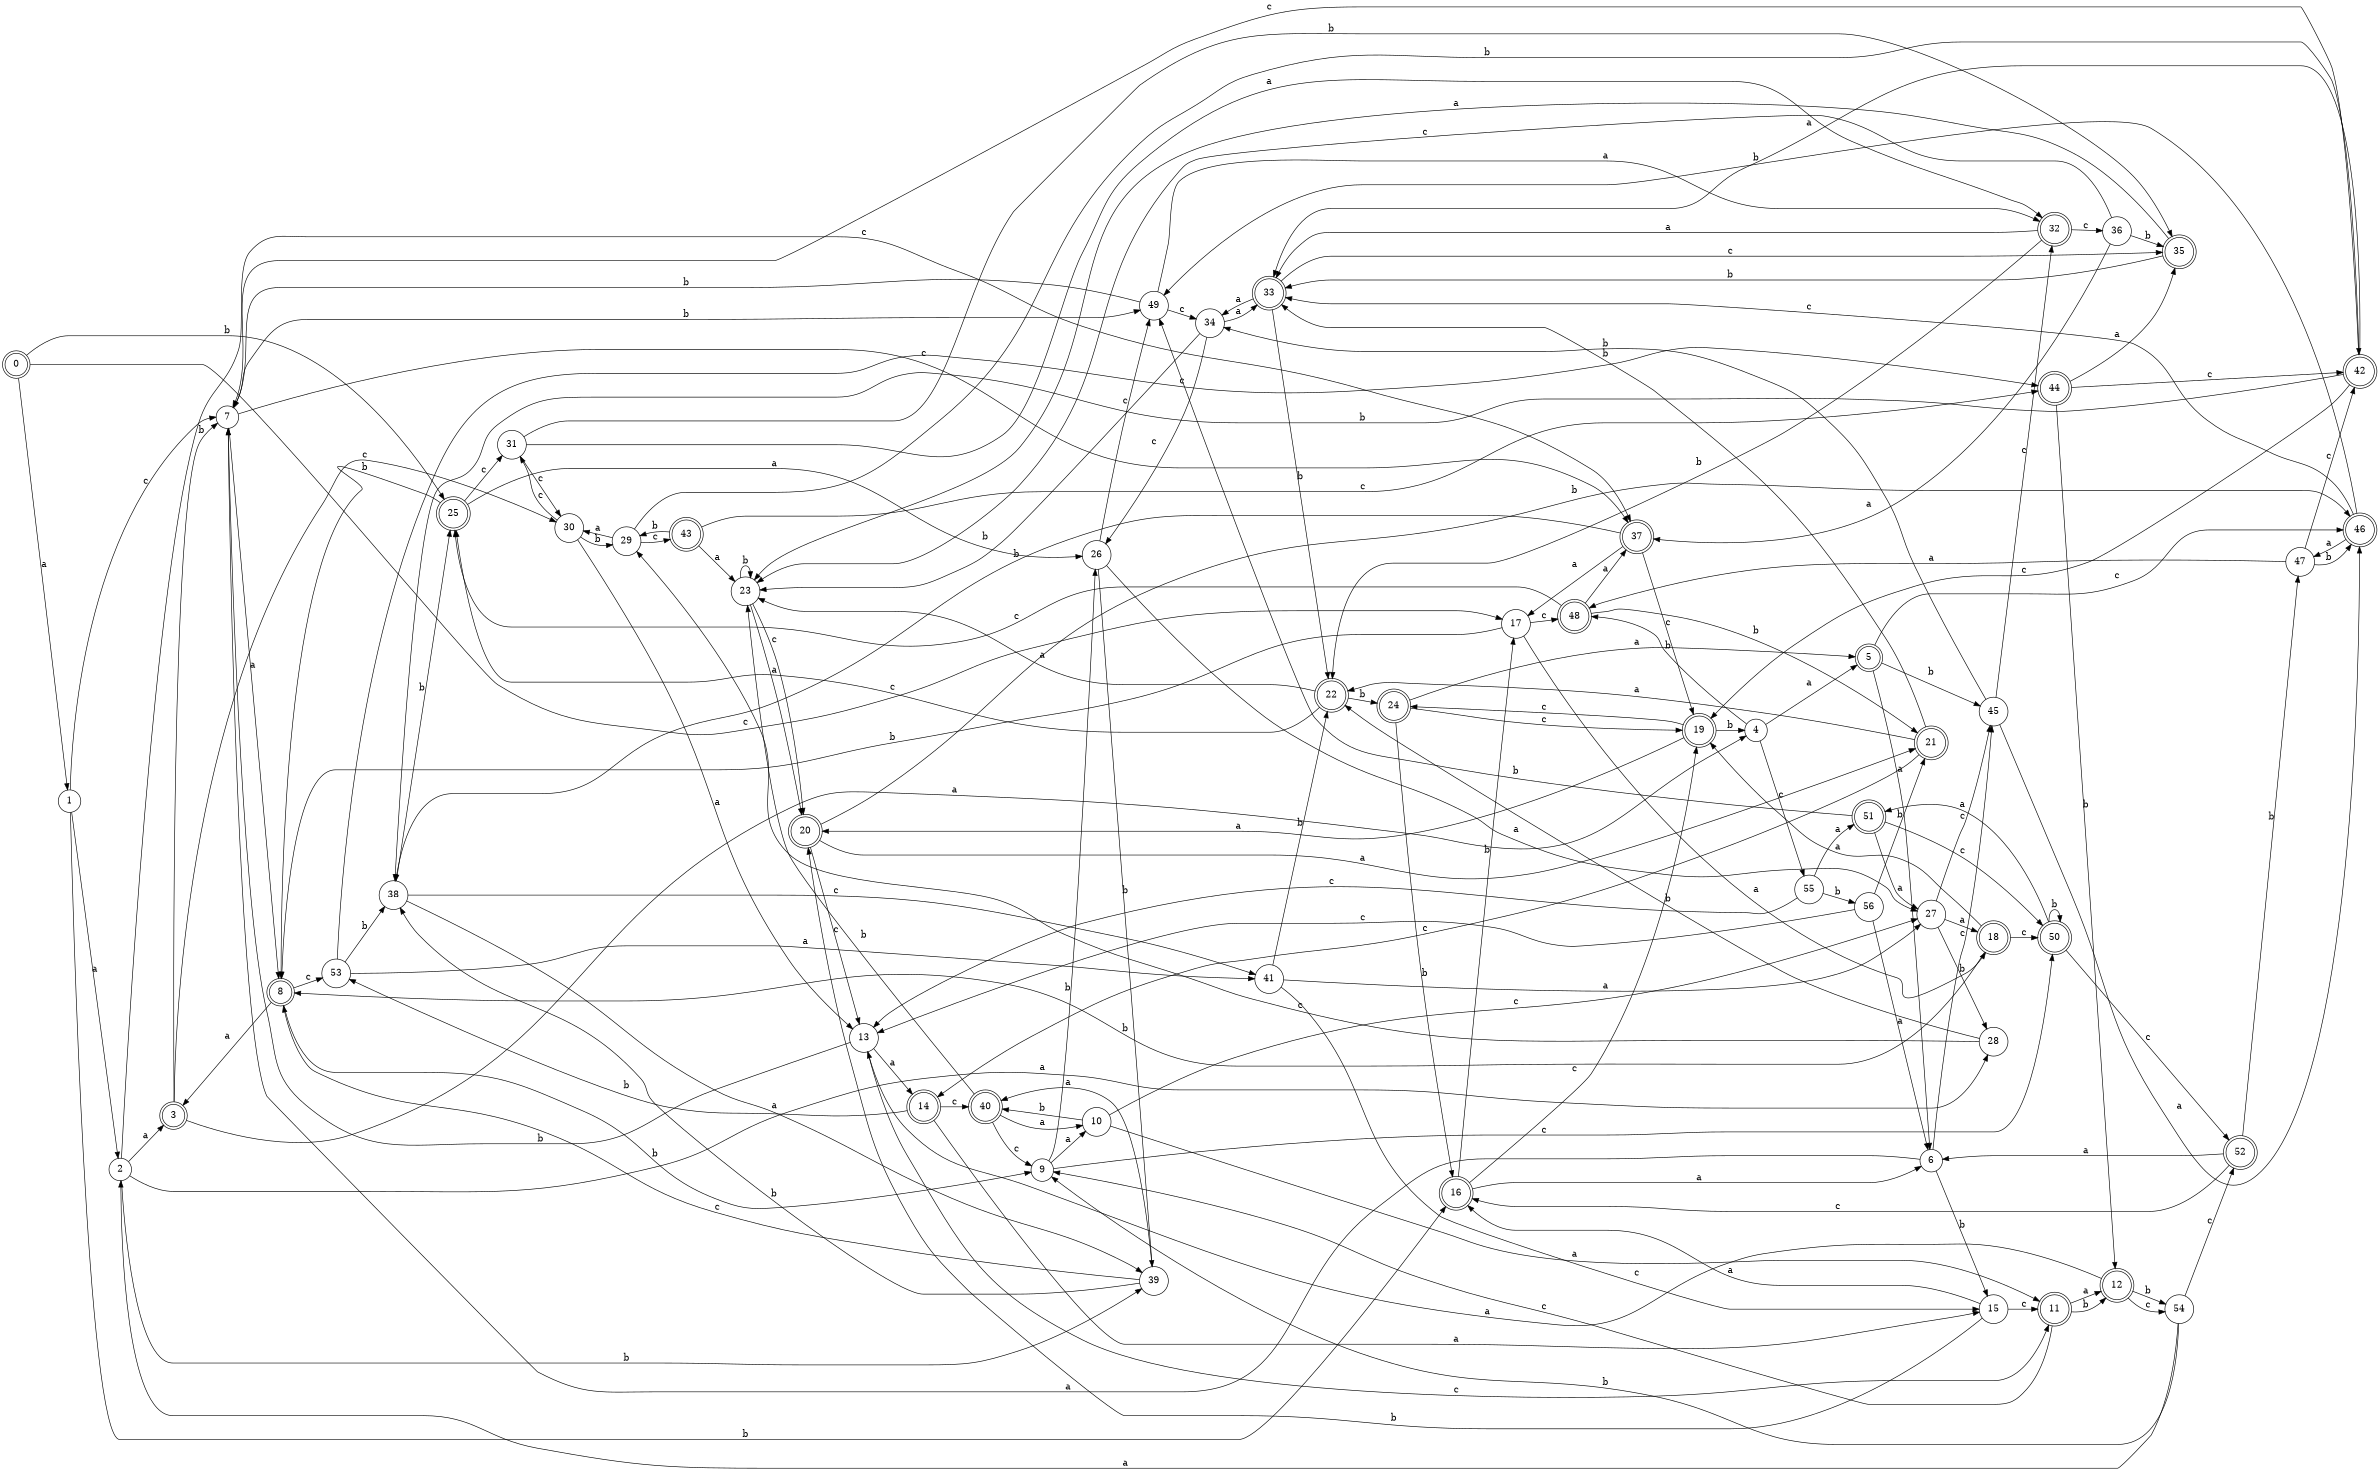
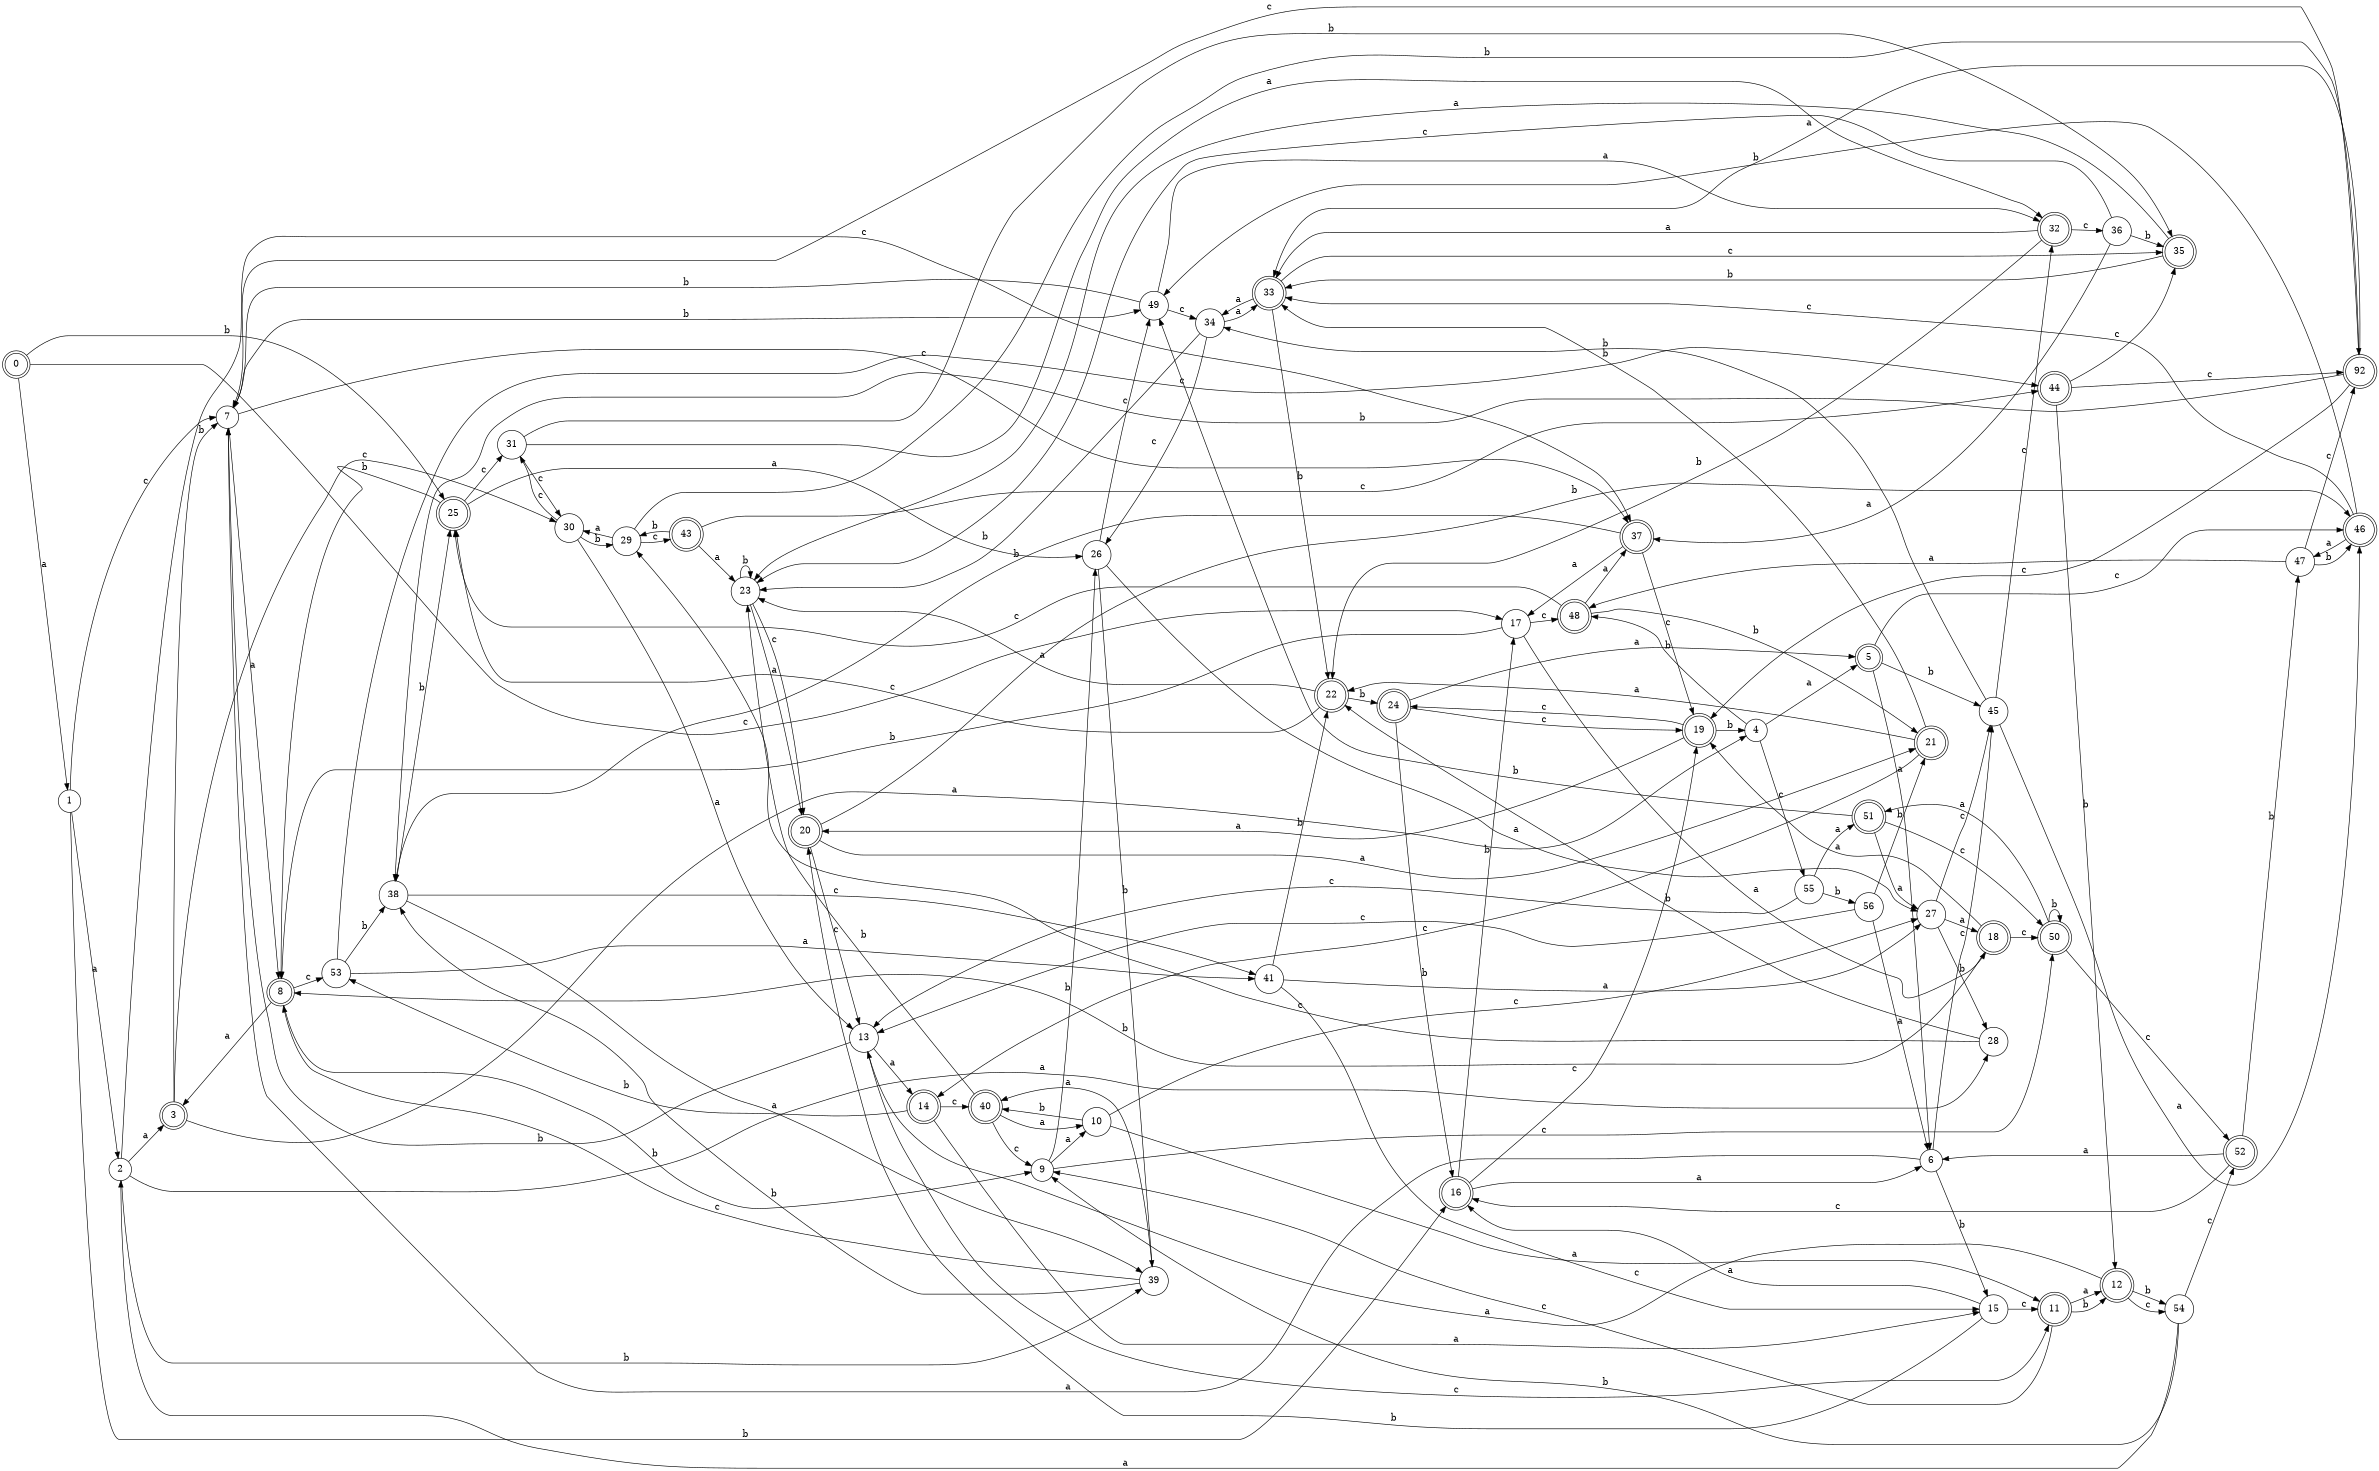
edge "44" -> "35": label "a" -> "c"
node "42": label "42" -> "92"
